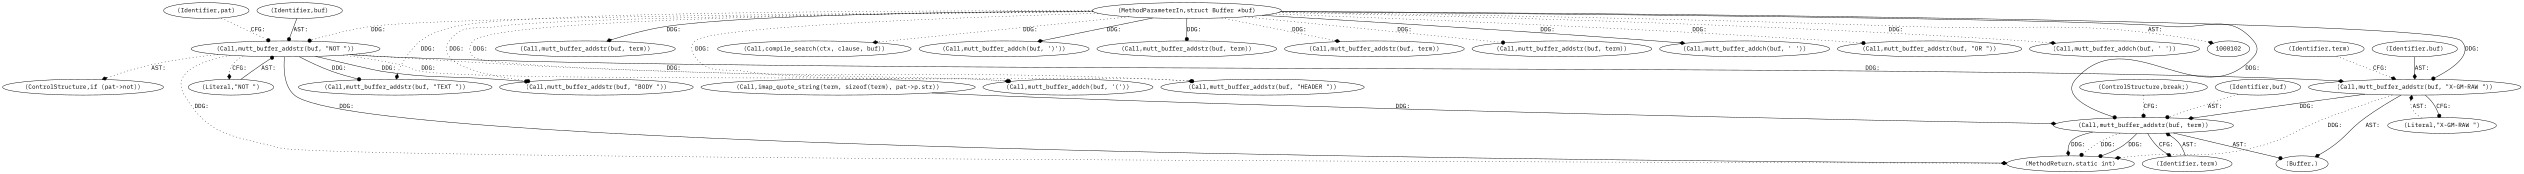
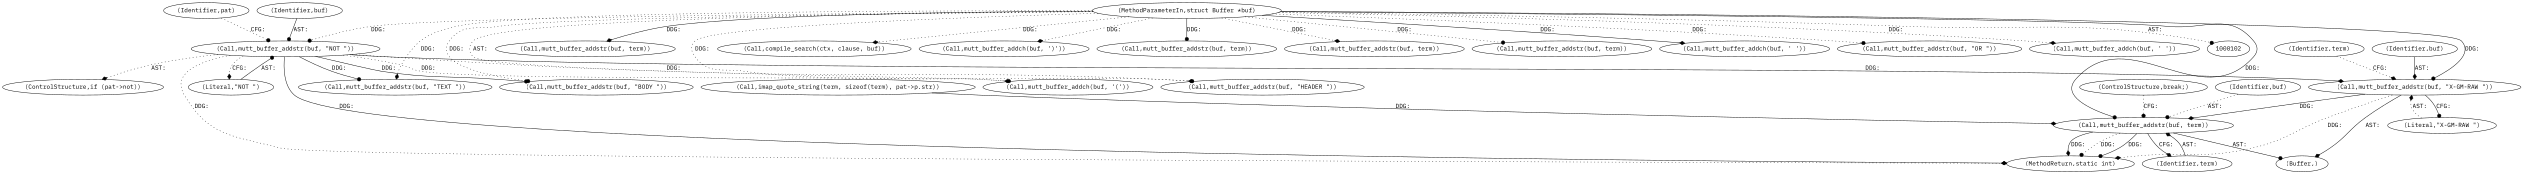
edge "(MethodParameterIn,struct Buffer *buf)" -> "1000102": arrowhead diamond -> dot
edge "(MethodParameterIn,struct Buffer *buf)" -> "(Call,mutt_buffer_addch(buf, ')'))": style solid -> dotted
edge "(MethodParameterIn,struct Buffer *buf)" -> "(Call,mutt_buffer_addch(buf, '('))": label "DDG: " -> "AST: "
